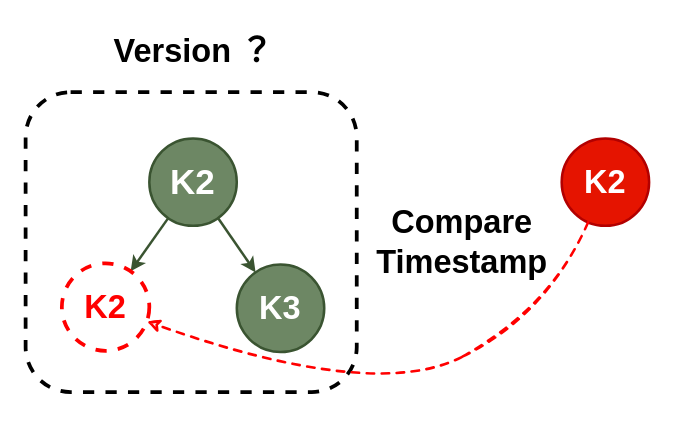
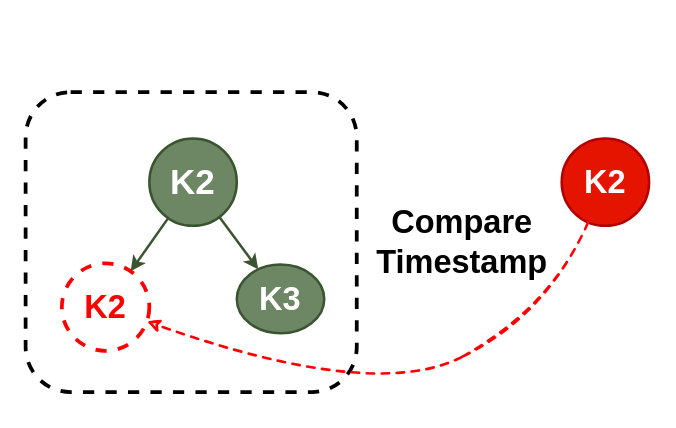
node "Version ？": removed
node "K3": size 88x88 -> 88x69
